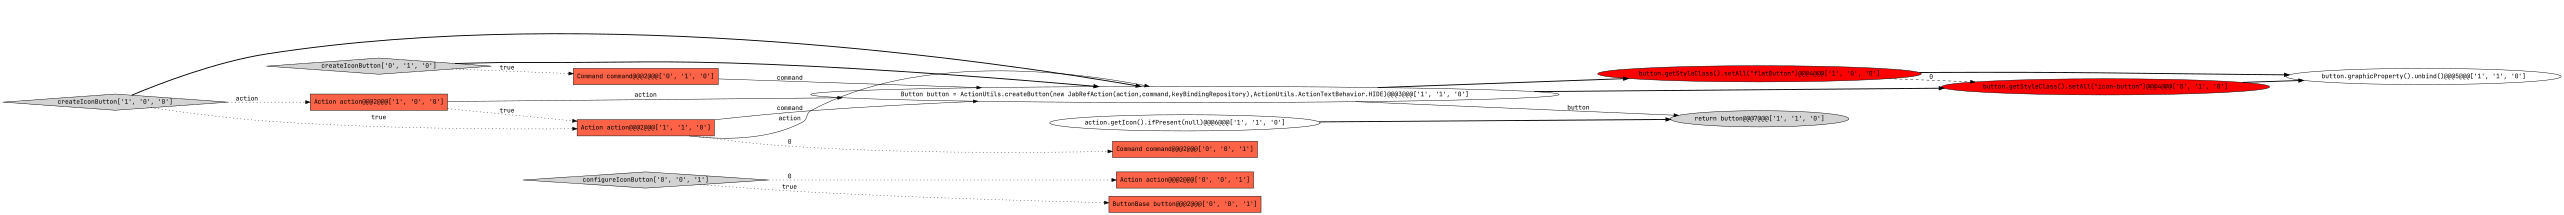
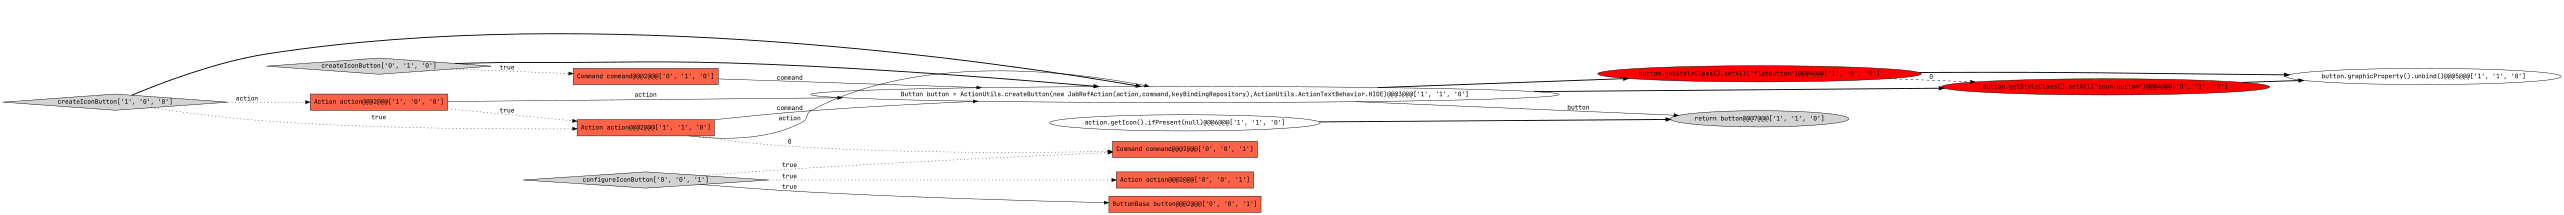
edge "configureIconButton['0', '0', '1']" -> "Command command@@@2@@@['0', '0', '1']": added, label "true"
edge "configureIconButton['0', '0', '1']" -> "Action action@@@2@@@['0', '0', '1']": label "0" -> "true"
edge "configureIconButton['0', '0', '1']" -> "ButtonBase button@@@2@@@['0', '0', '1']": style dotted -> solid
